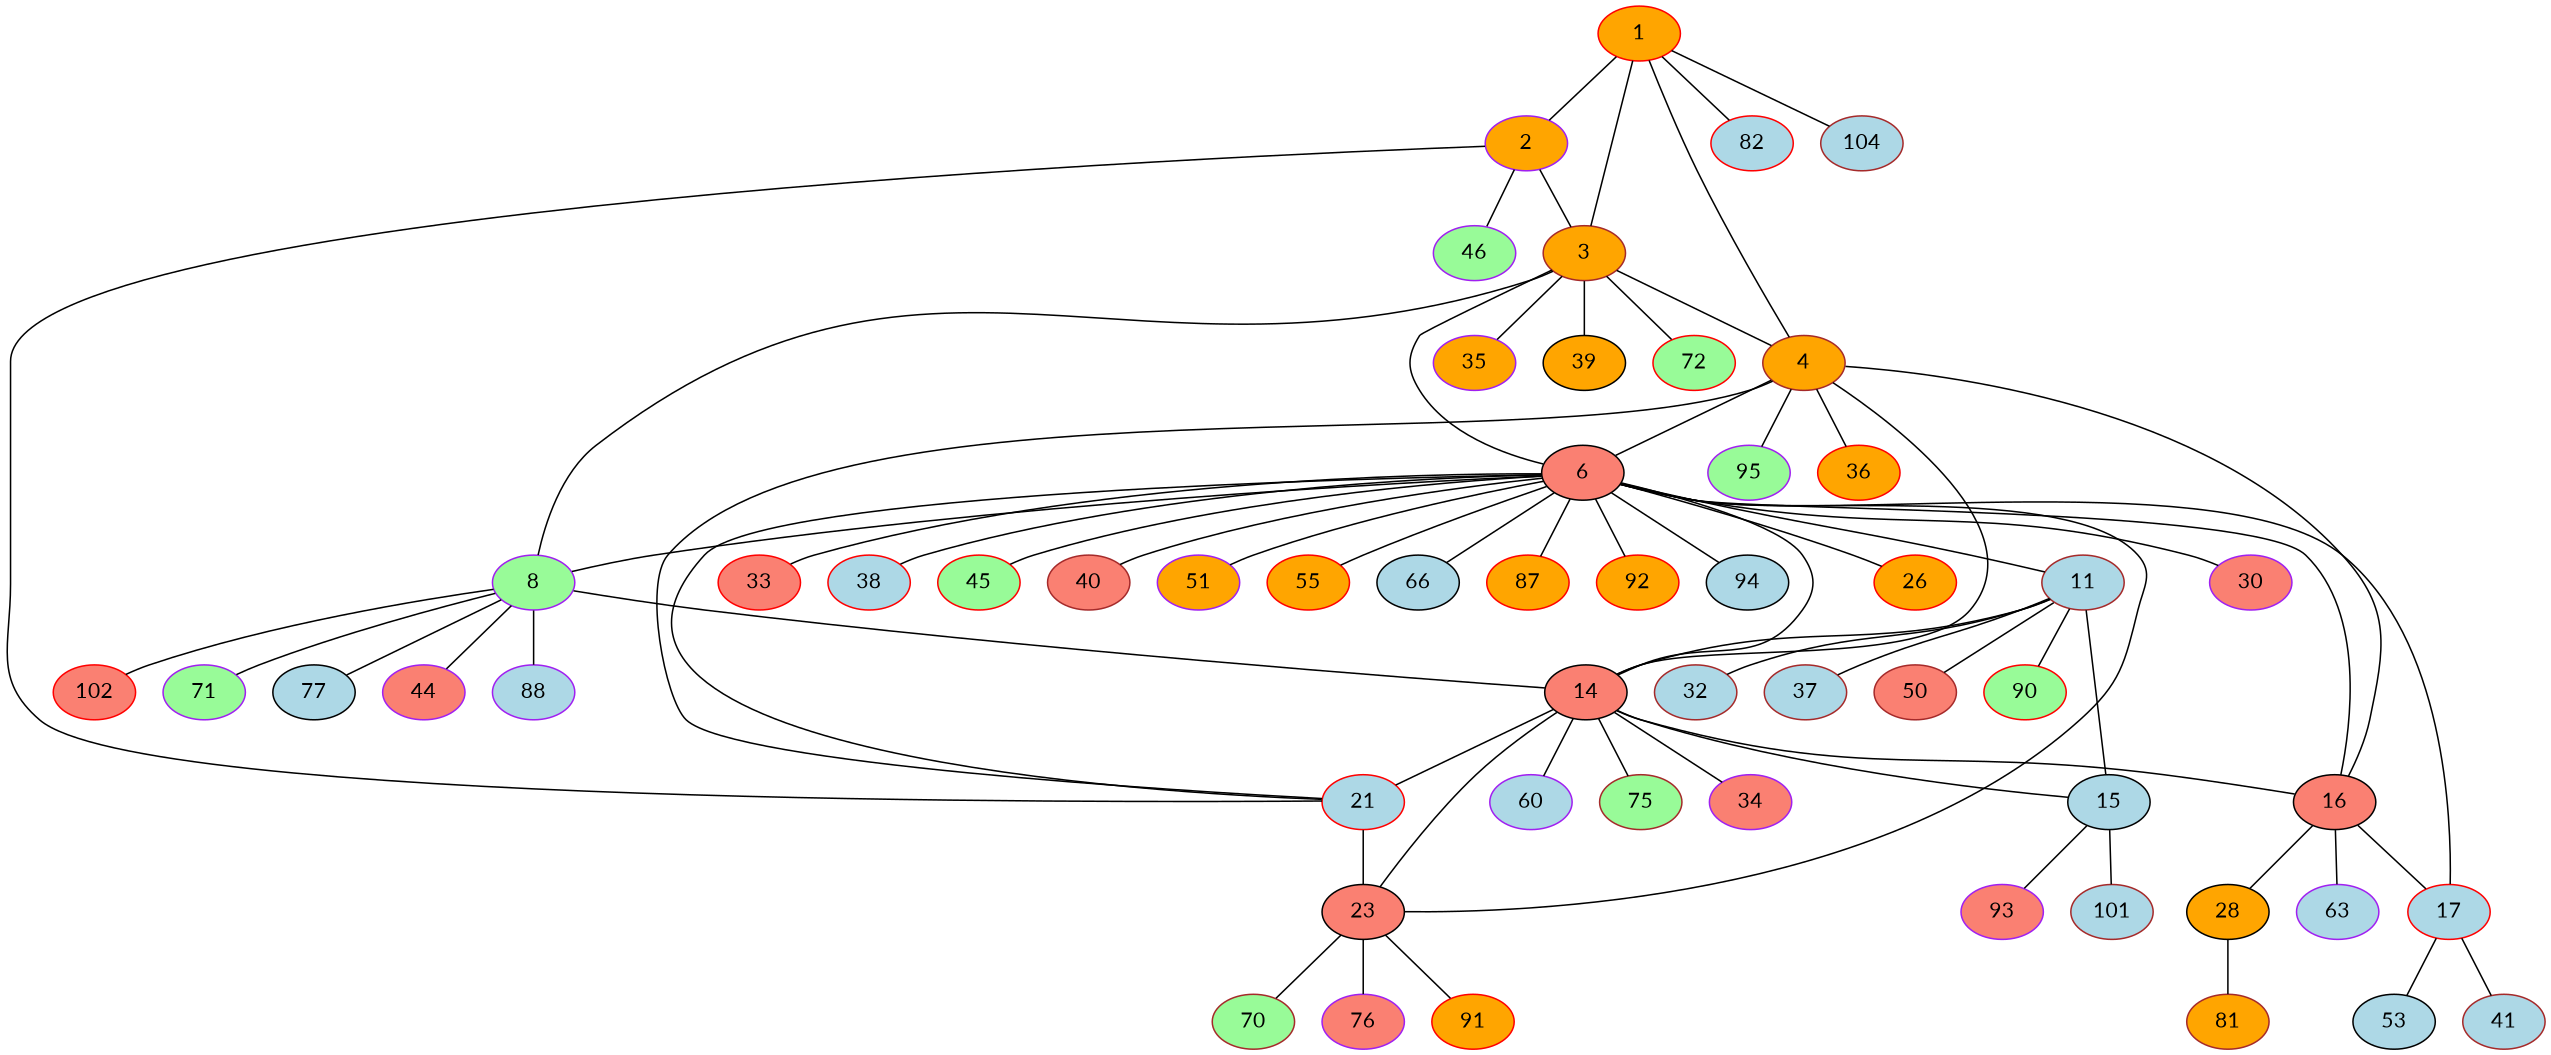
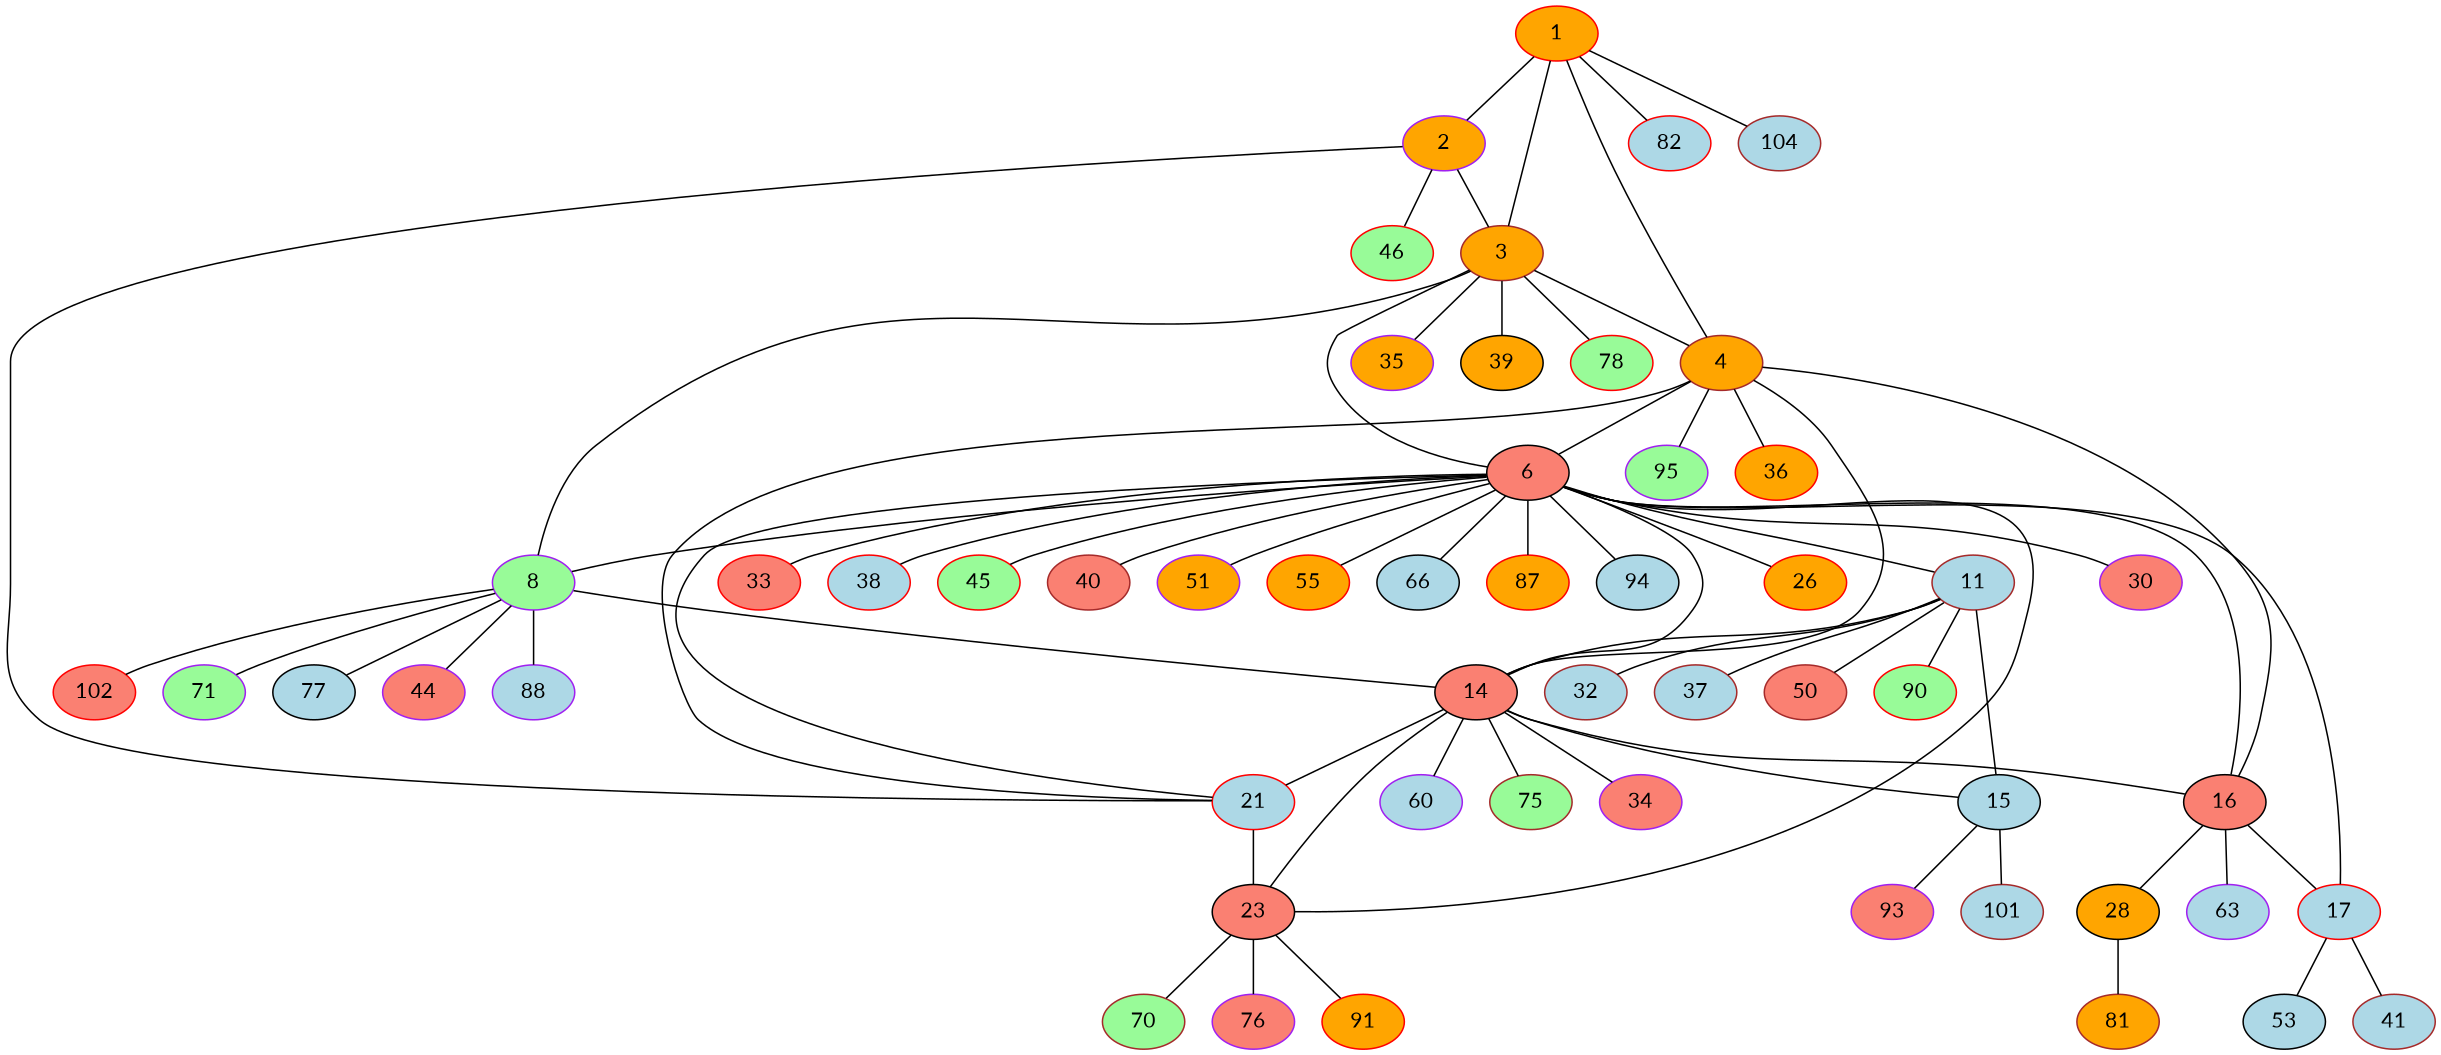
node "46": color purple -> red
node "72": label "72" -> "78"
node "92": removed
